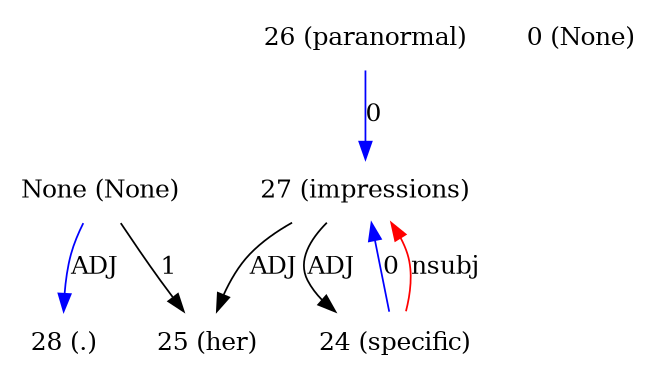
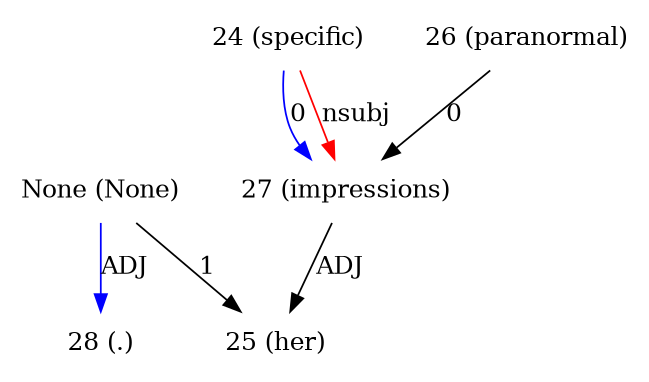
node "0 (None)": removed
edge "26 (paranormal)" -> "27 (impressions)": color blue -> black
edge "27 (impressions)" -> "24 (specific)": removed, label "ADJ"
